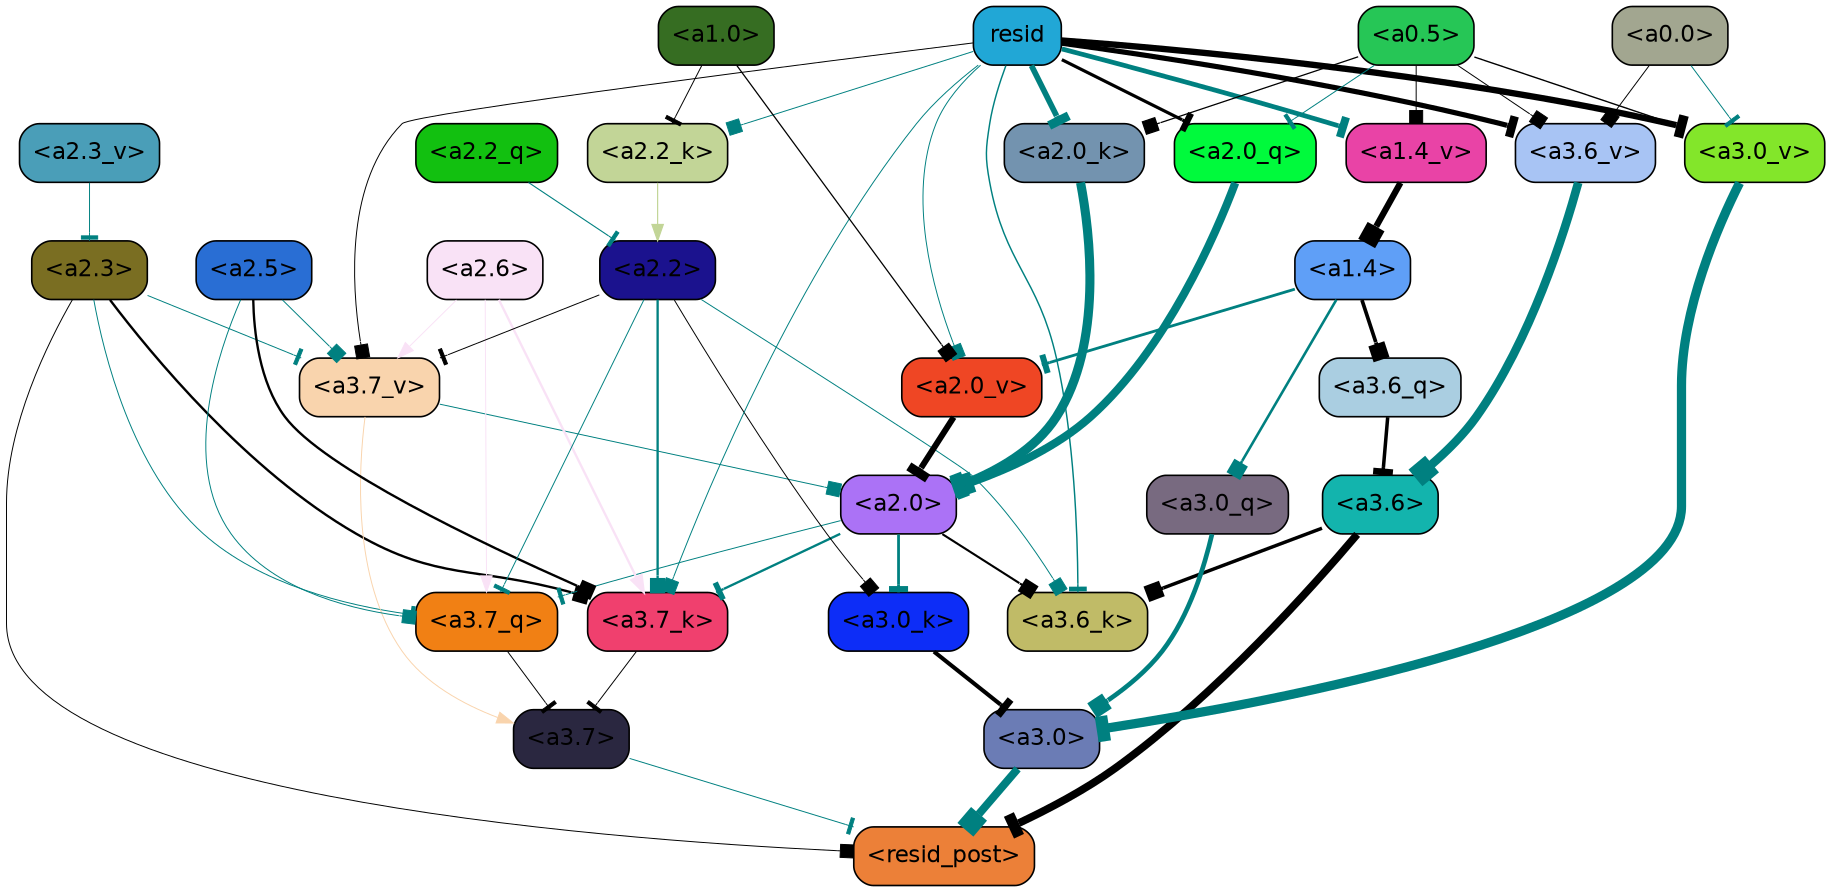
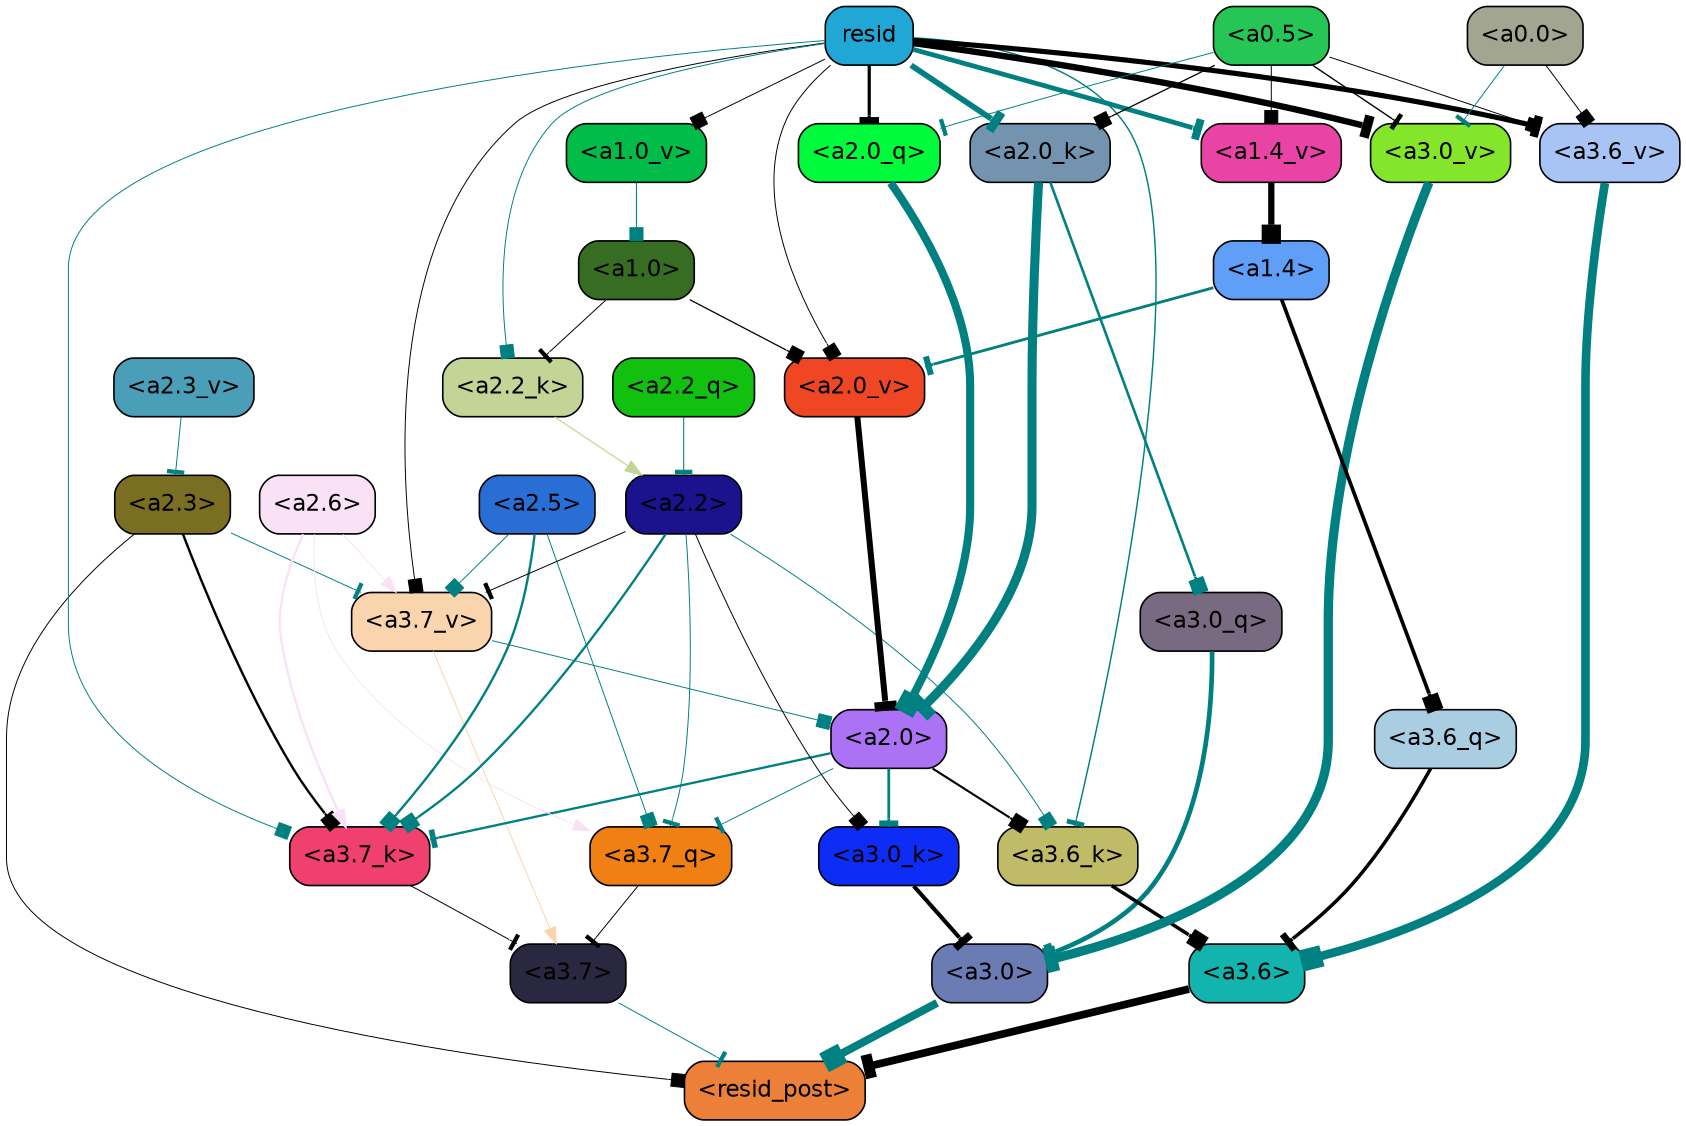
node "<a1.0_v>": added
edge "resid" -> "<a2.0_v>": color teal -> black
edge "<a1.4>" -> "<a3.0_q>": now "<a2.0_k>" -> "<a3.0_q>"
edge "<a2.5>" -> "<a3.7_k>": color black -> teal
edge "<a2.3>" -> "<a3.7_q>": removed
edge "<a3.6>" -> "<a3.6_k>": reversed
edge "<a3.0_q>" -> "<a3.0>": arrowhead box -> tee
